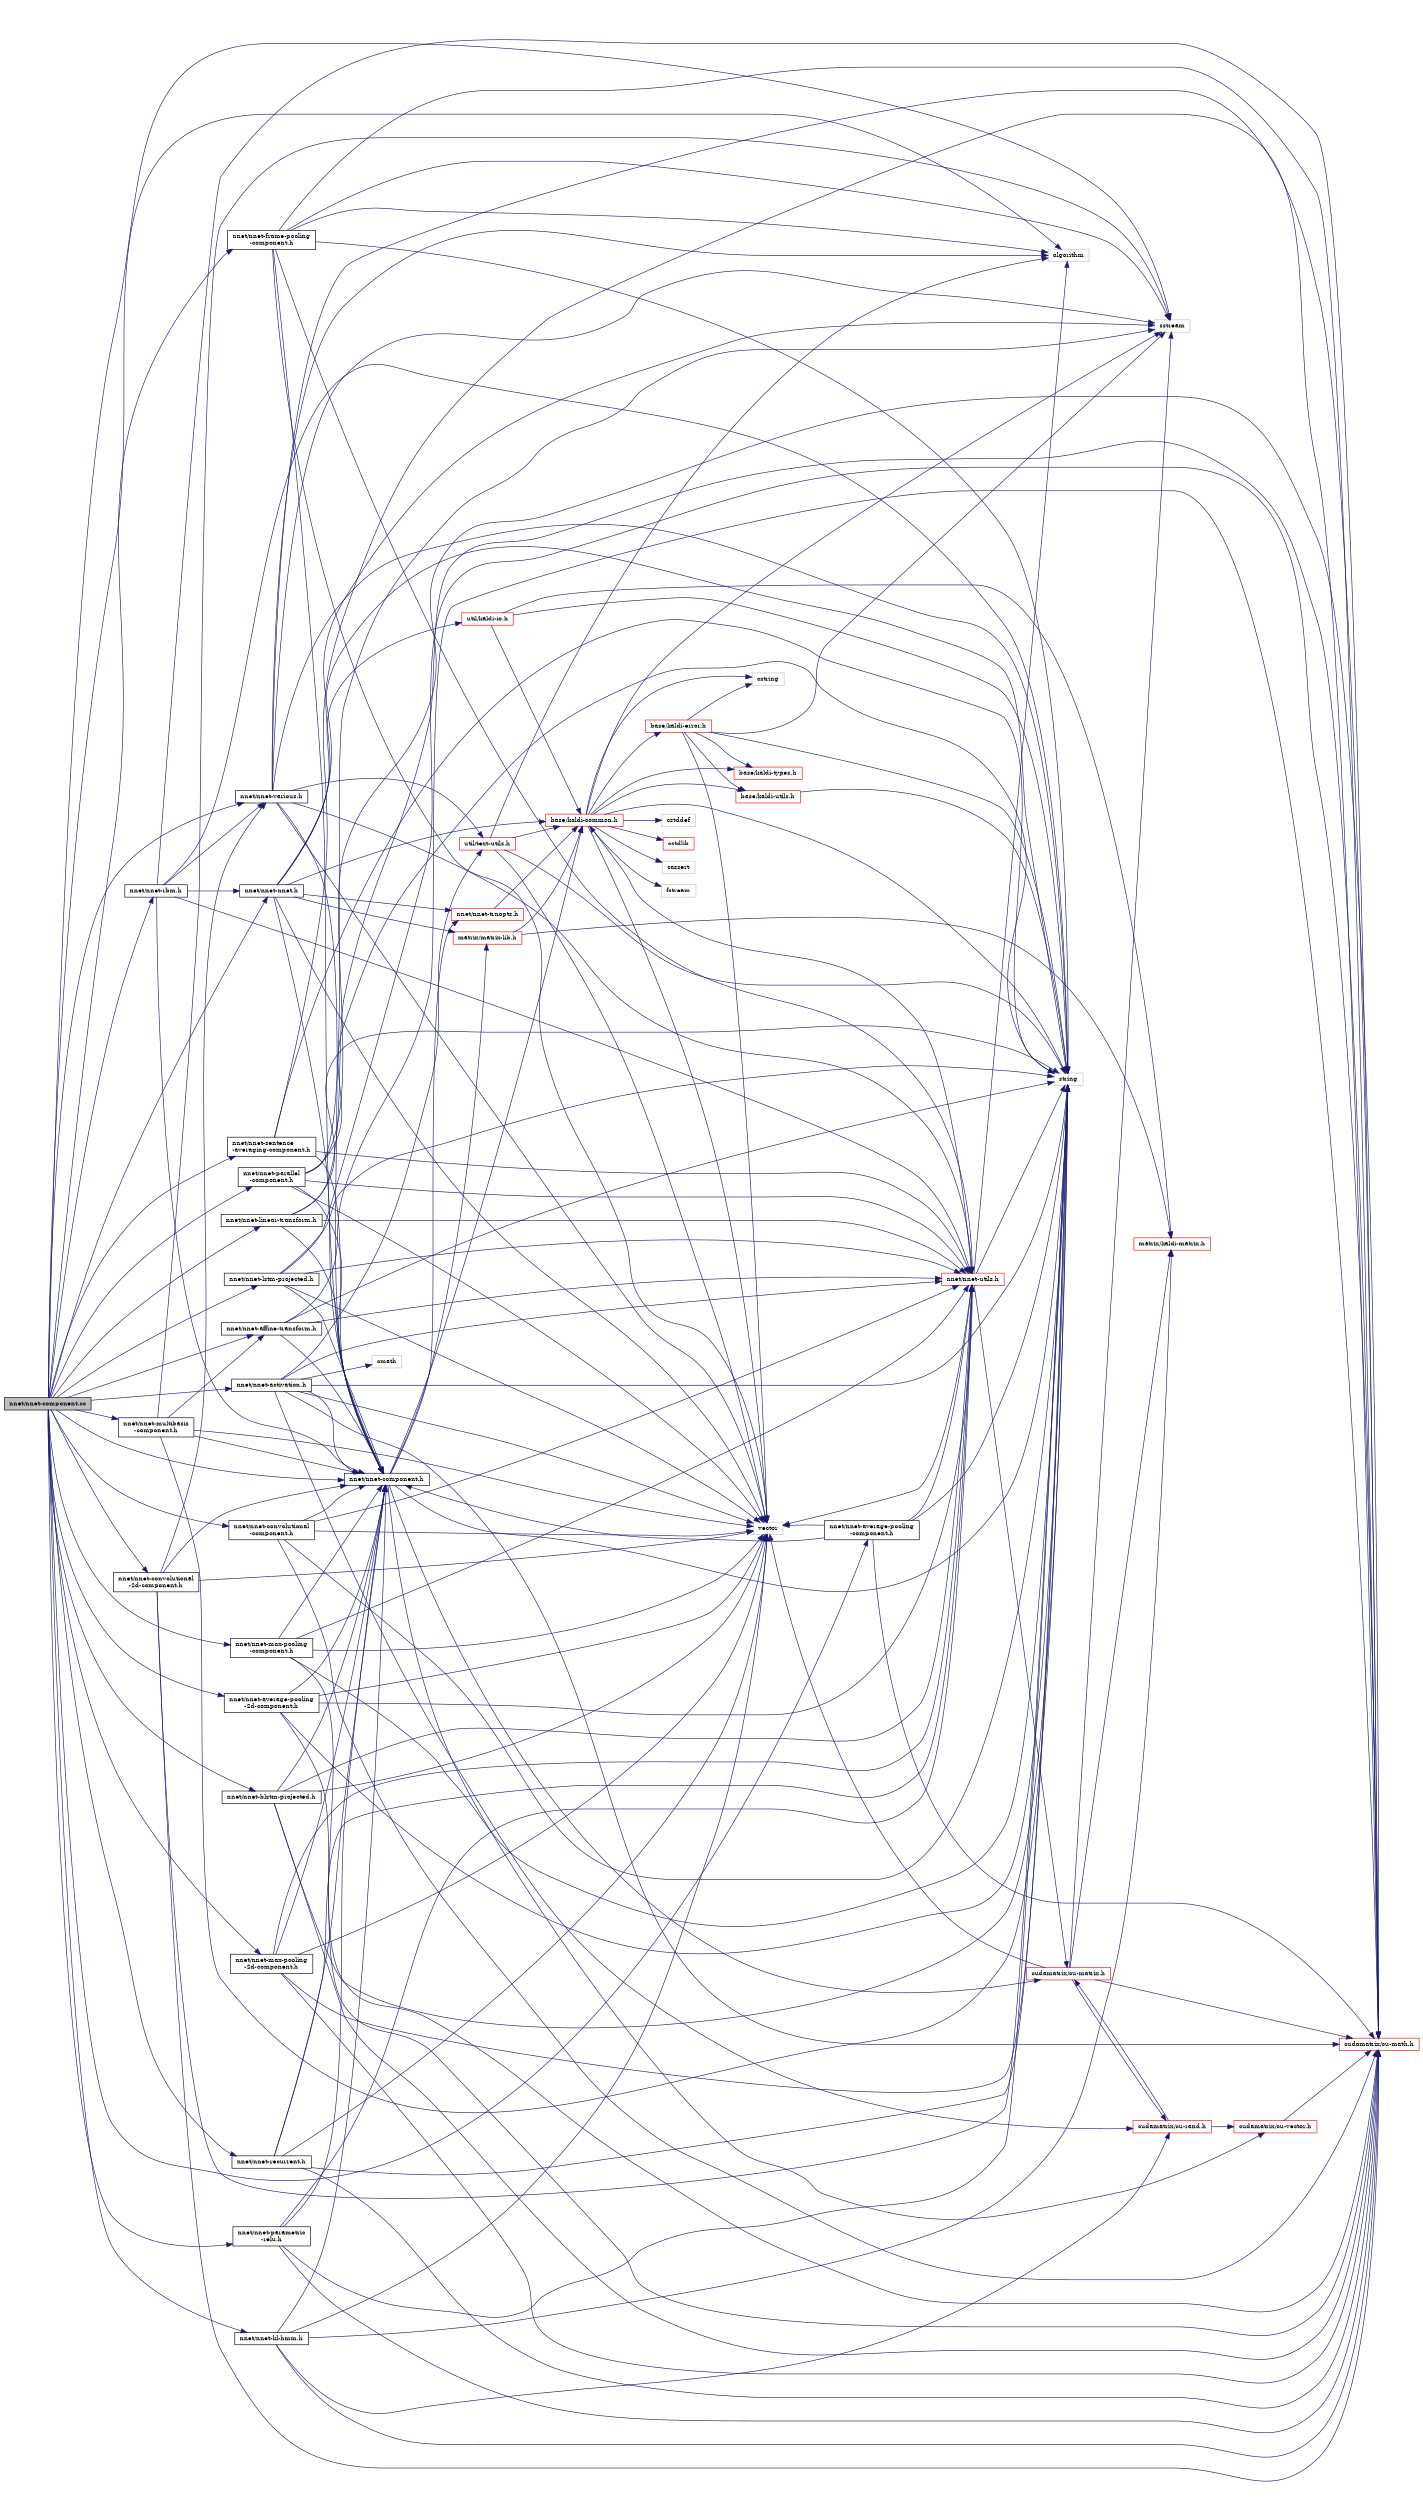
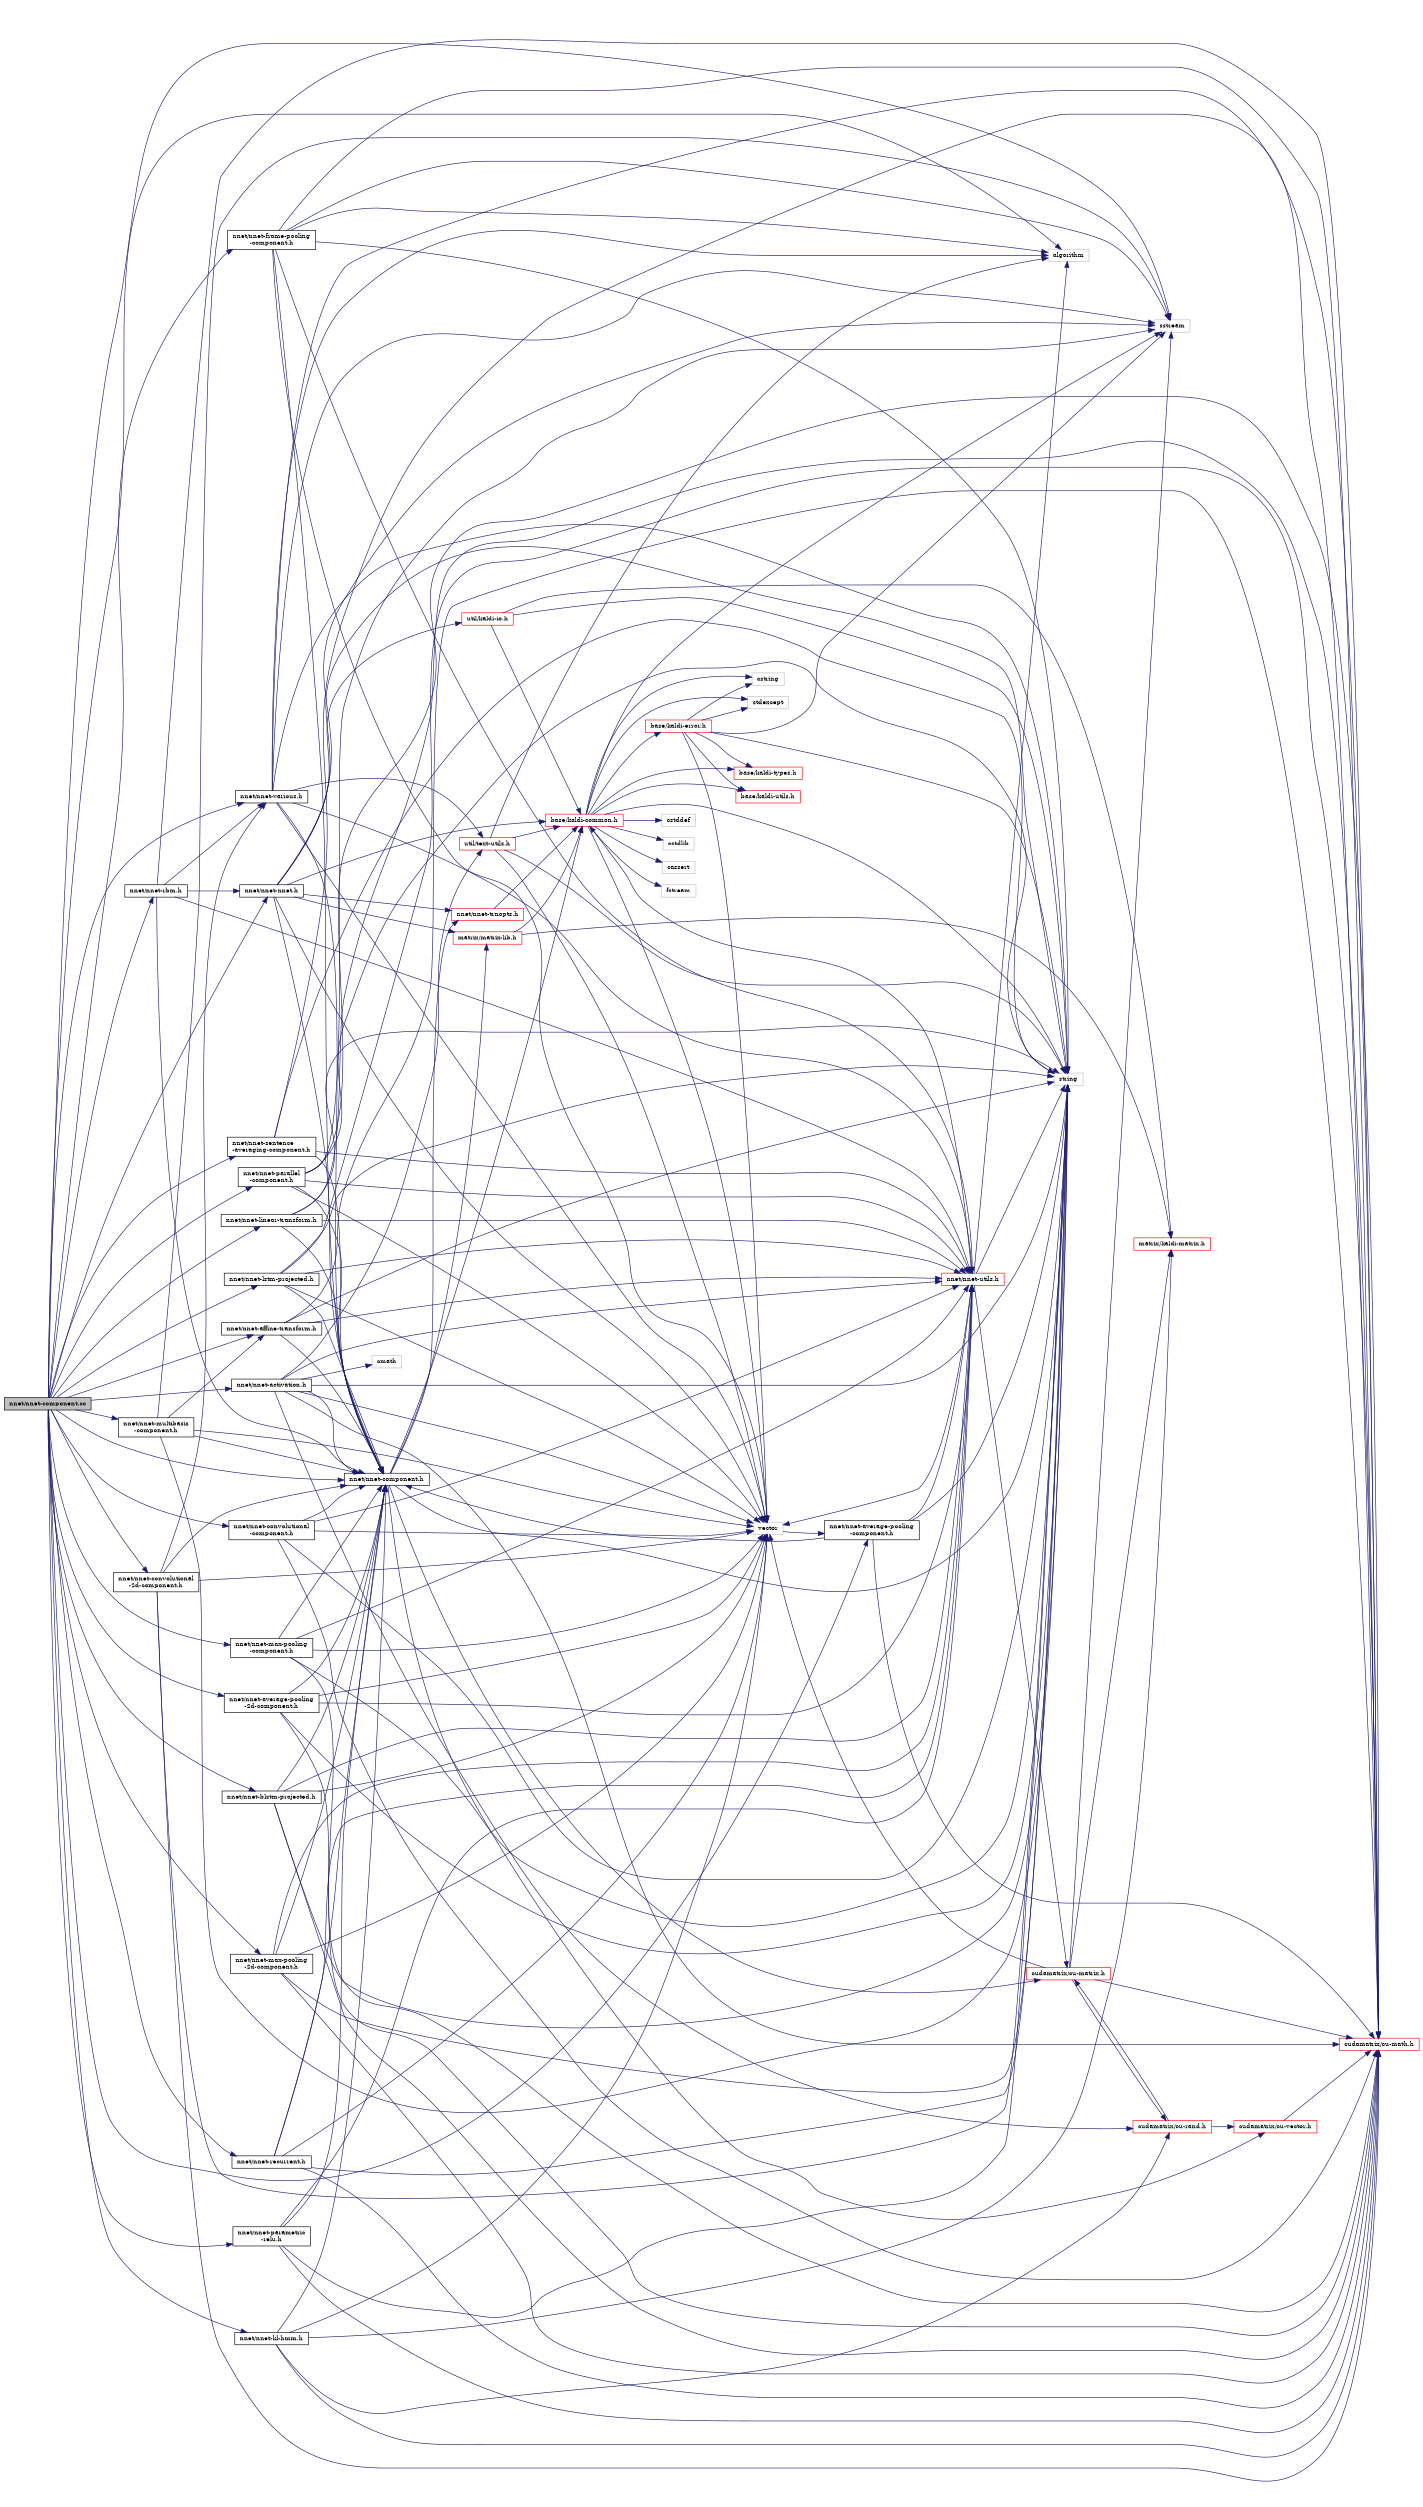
edge "nnet/nnet-rbm.h" -> "string": removed
node "stdexcept": added
edge "base/kaldi-utils.h" -> "string": removed
node "cstdlib": color red -> grey75
edge "nnet/nnet-average-pooling -component.h" -> "vector": reversed
